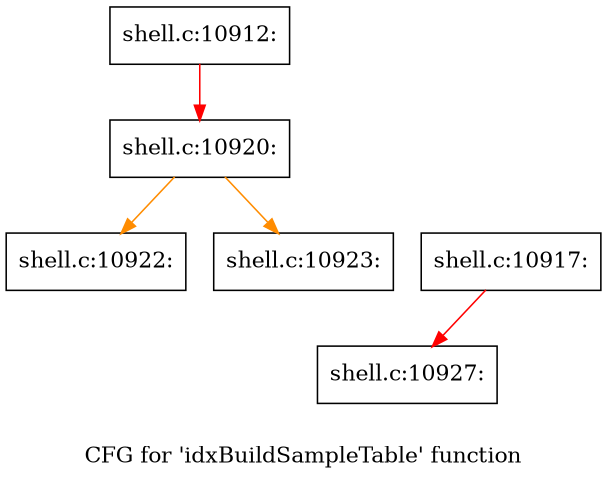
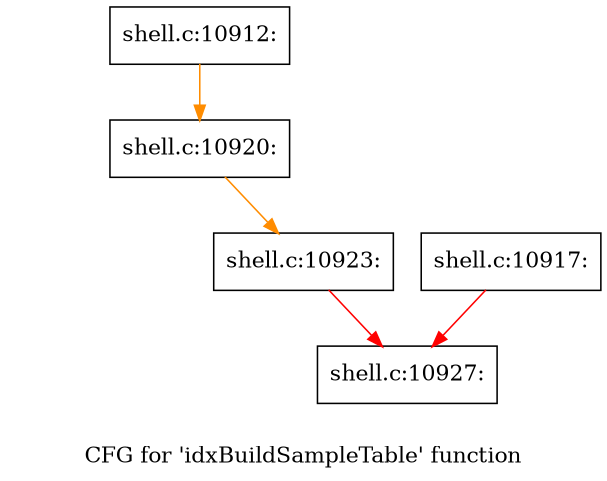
edge "shell.c:10912:" -> "shell.c:10920:": color red -> darkorange
node "shell.c:10922:": removed
edge "shell.c:10923:" -> "shell.c:10927:": added
